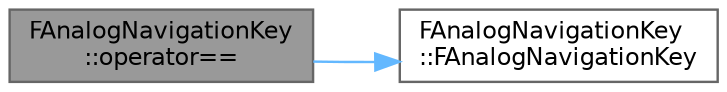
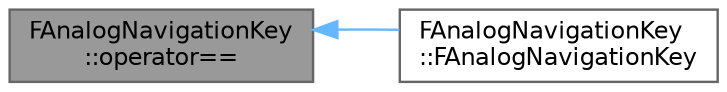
edge "FAnalogNavigationKey ::operator==" -> "FAnalogNavigationKey ::FAnalogNavigationKey": reversed
